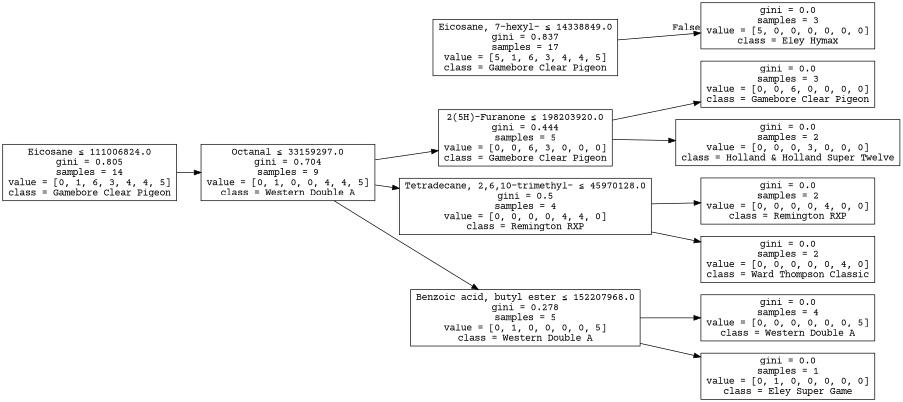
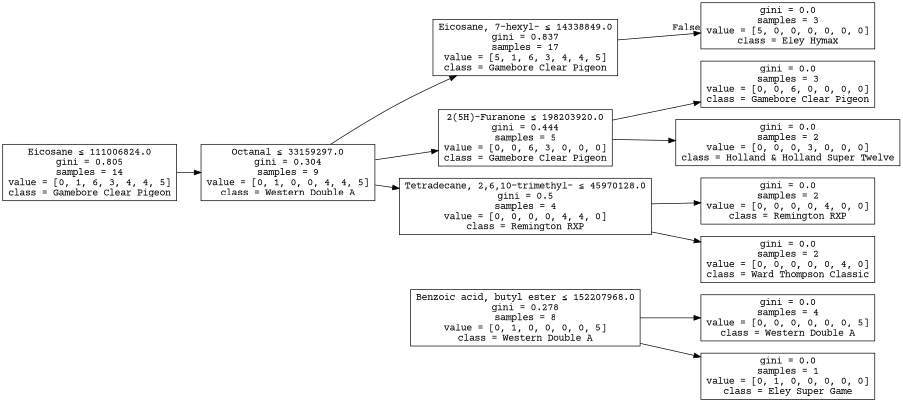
node "Octanal ≤ 33159297.0": text "gini = 0.704" -> "gini = 0.304"
edge "Octanal ≤ 33159297.0" -> "Benzoic acid, butyl ester ≤ 152207968.0": now "Octanal ≤ 33159297.0" -> "Eicosane, 7-hexyl- ≤ 14338849.0"
node "Benzoic acid, butyl ester ≤ 152207968.0": text "samples = 5" -> "samples = 8"
